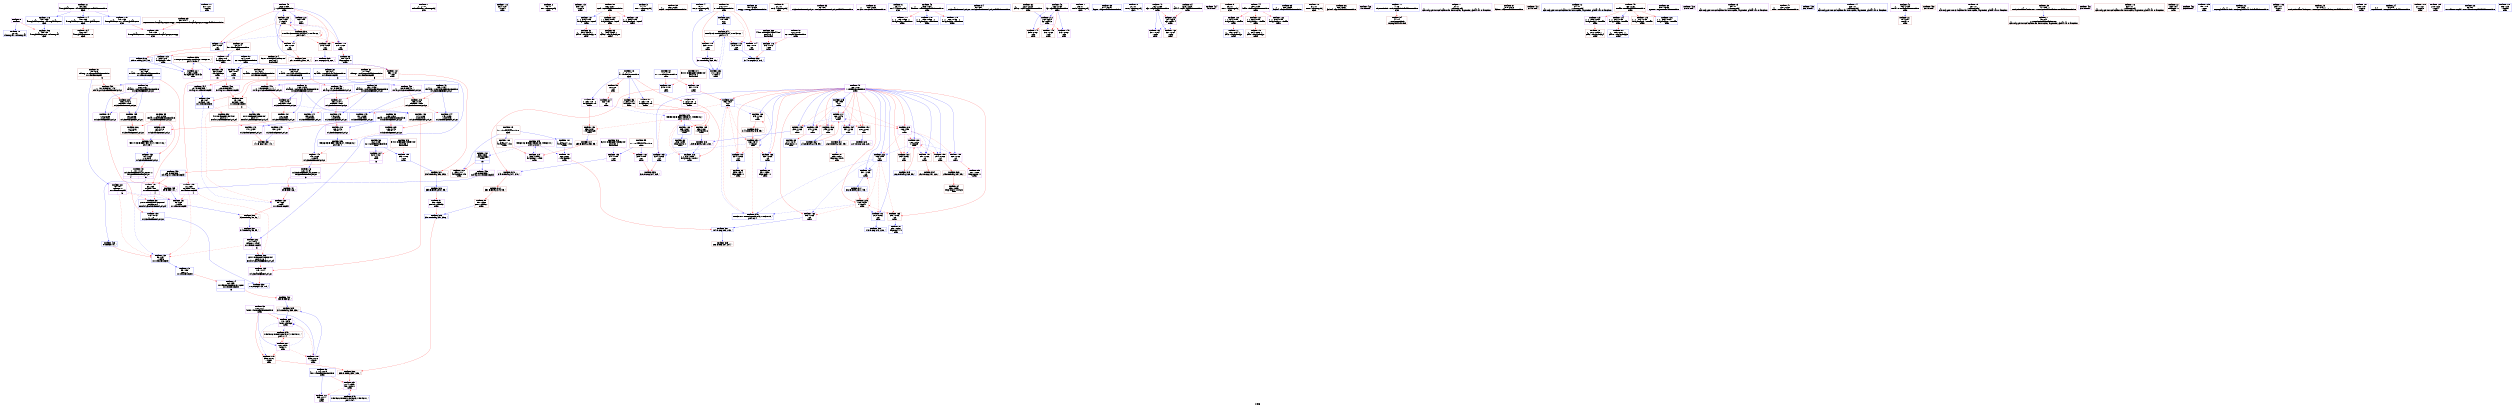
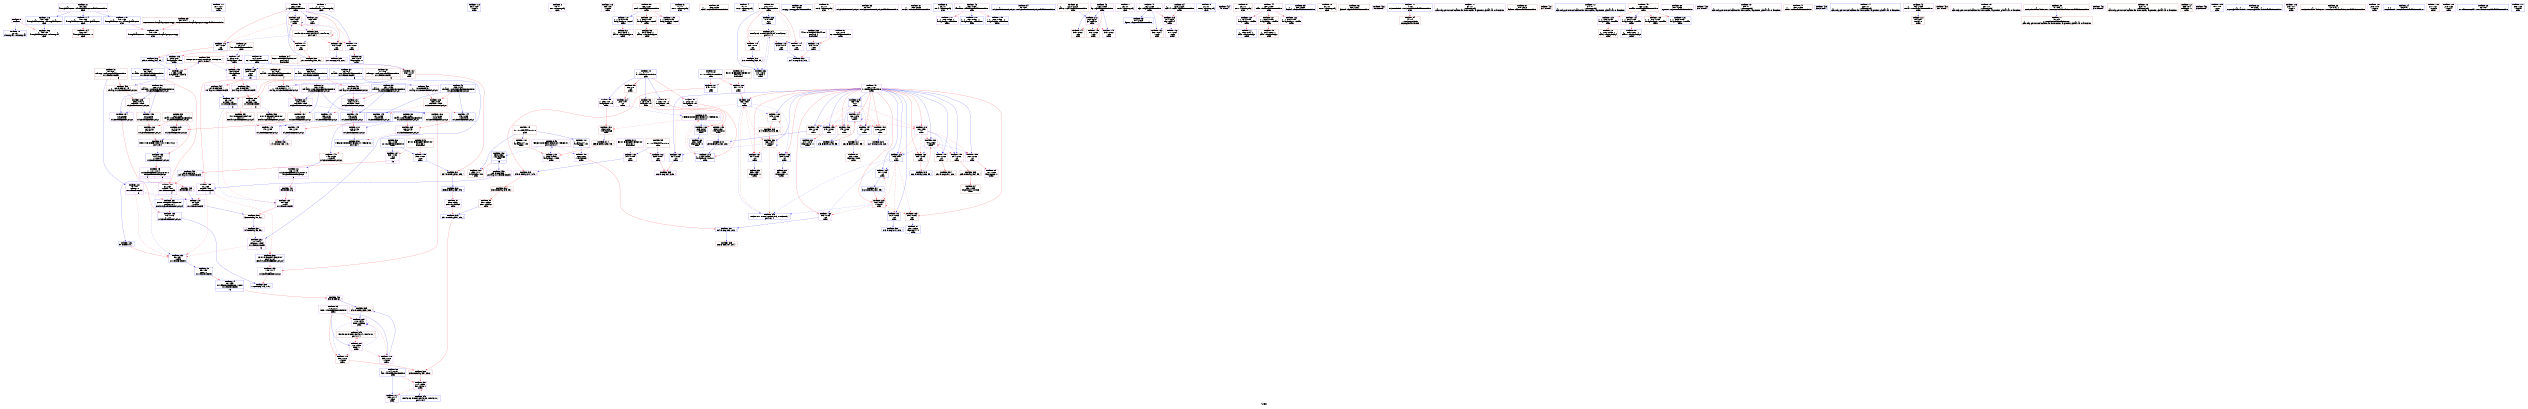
edge "NodeID: 47" -> "NodeID: 151": now "NodeID: 47" -> "NodeID: 63"
